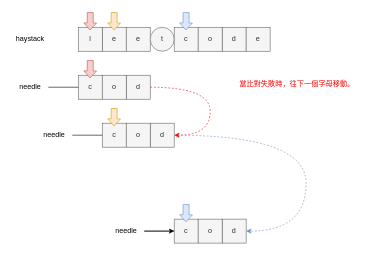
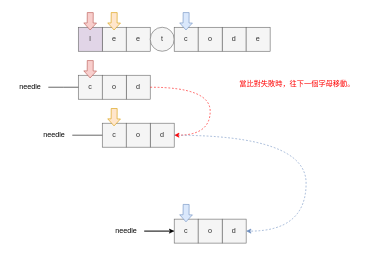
node "haystack": removed
node "l": fillcolor #f5f5f5 -> #e1d5e7
